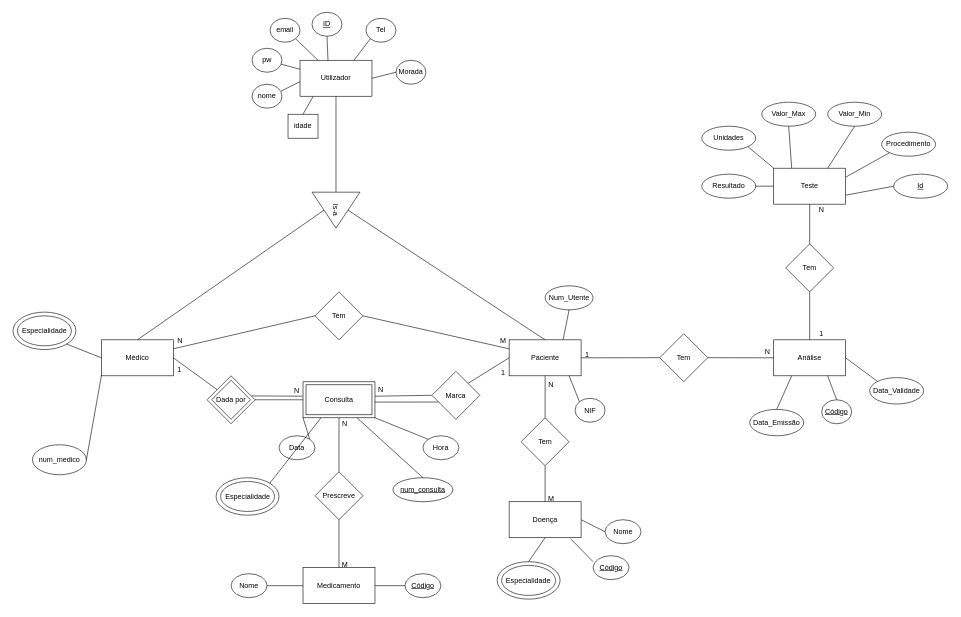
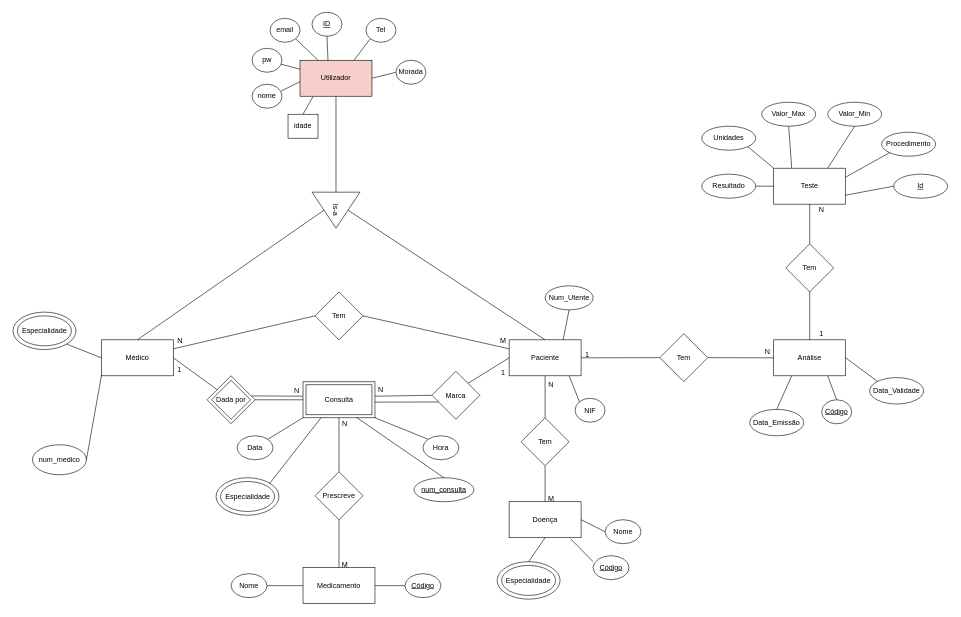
node "Utilizador": fillcolor #ffffff -> #f8cecc
node "Data": moved (297, 448) -> (255, 448)
node "num_consulta": moved (423, 490) -> (444, 490)
